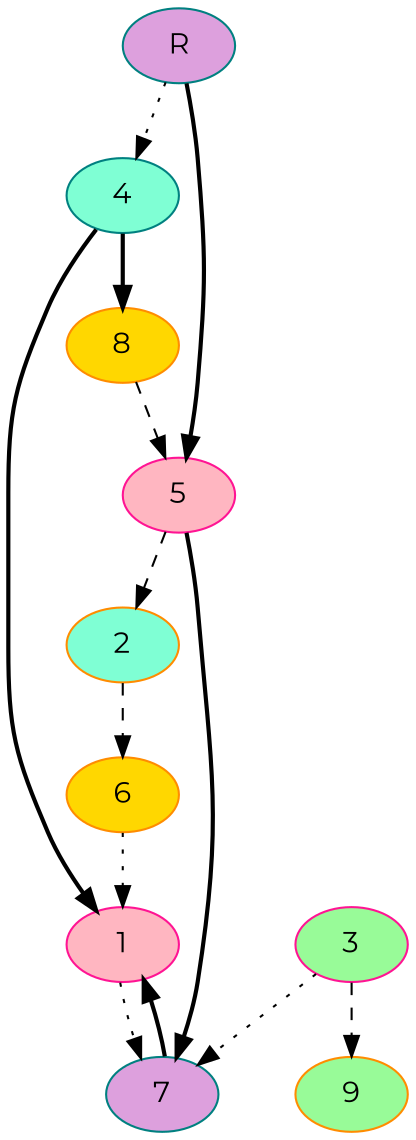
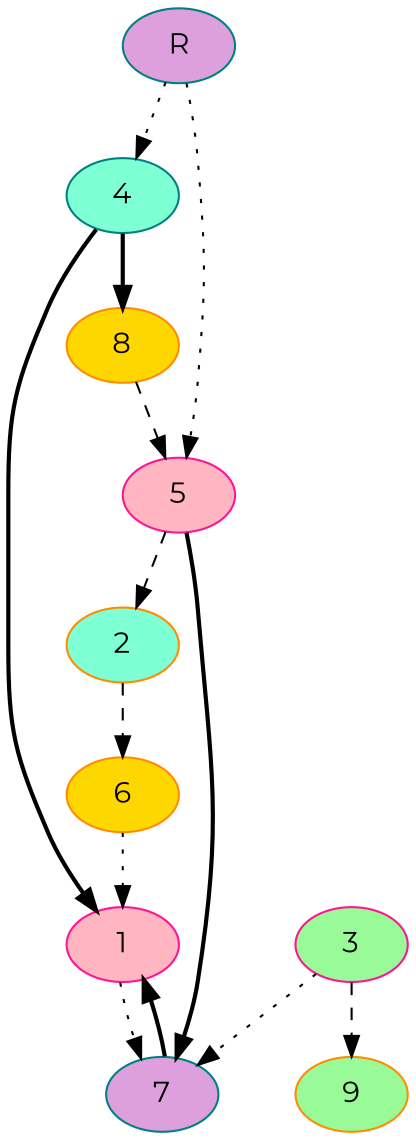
edge "R" -> "5": style bold -> dotted
